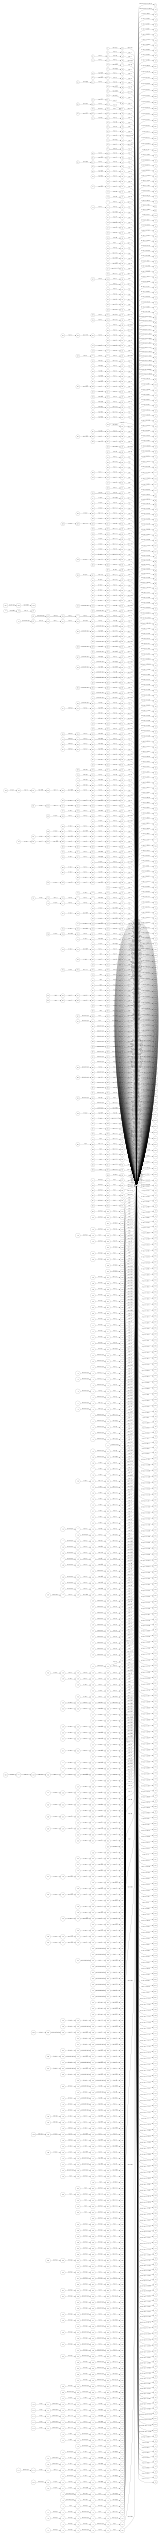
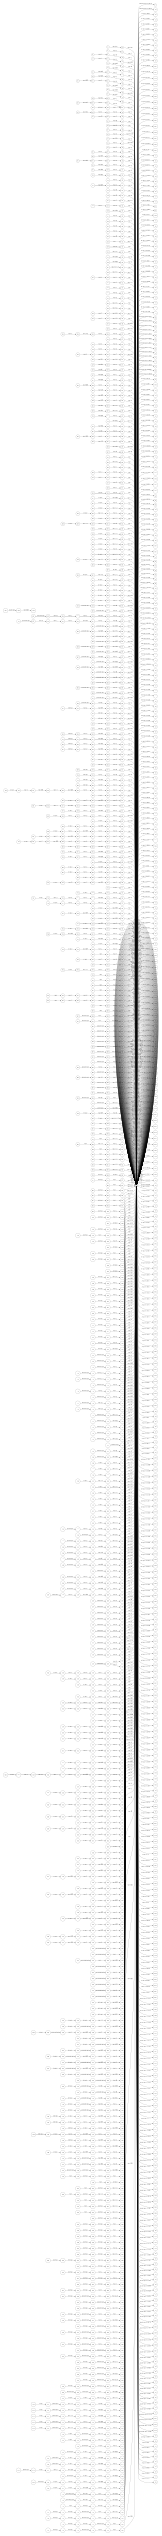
edge "274" -> "0": now "279" -> "0"
edge "979" -> "980": now "979" -> "968"
